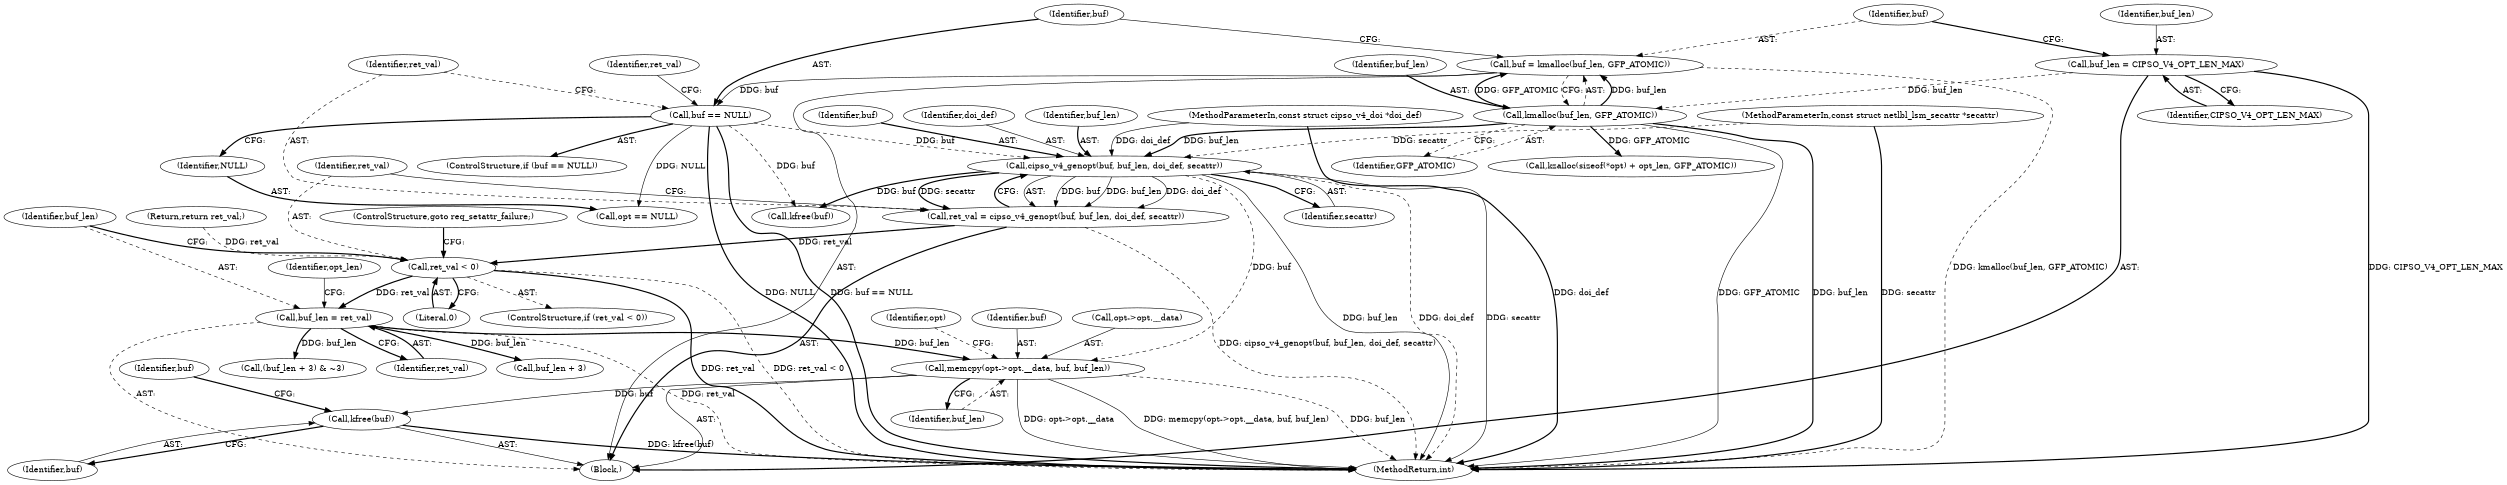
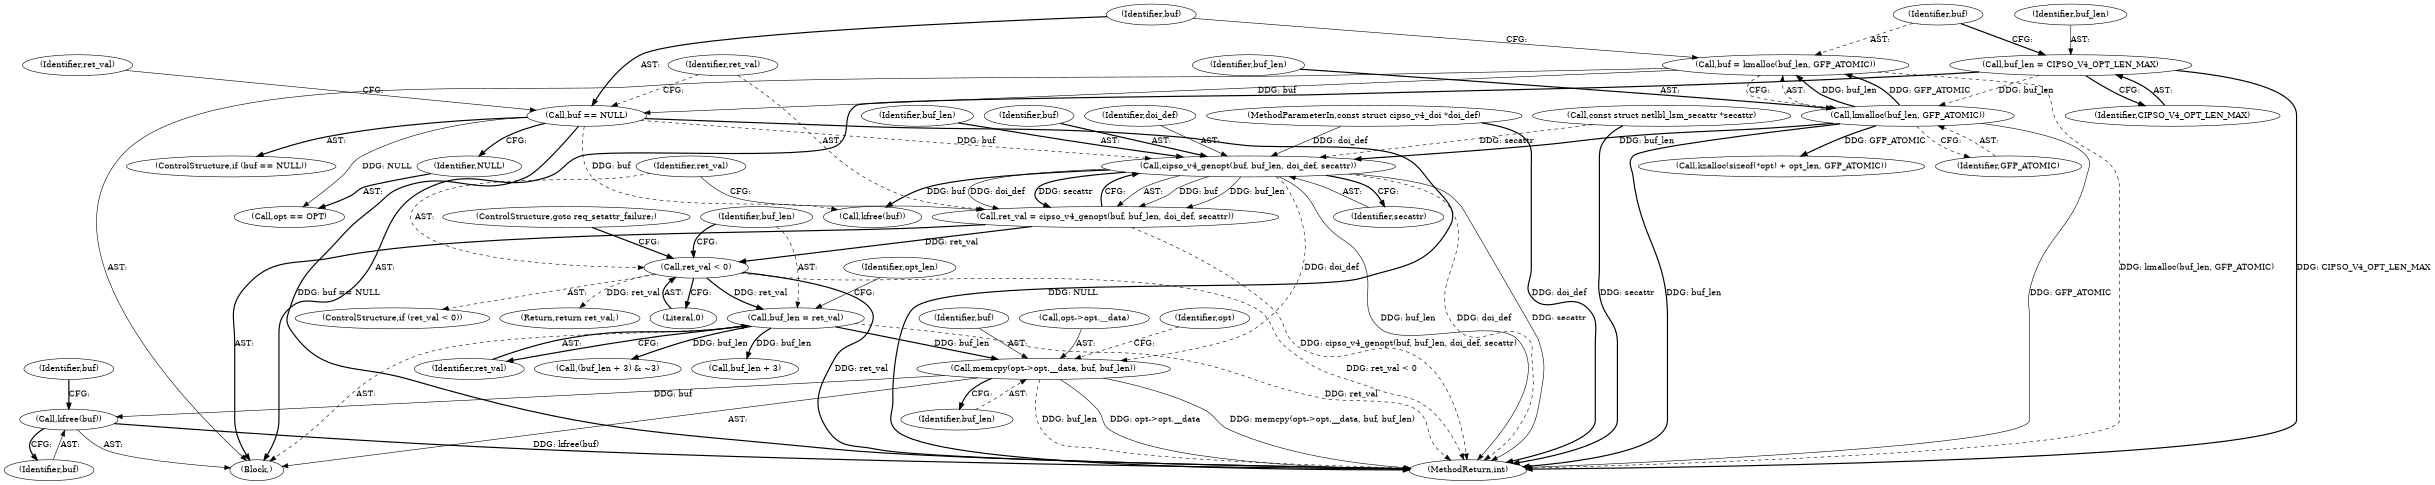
node "(MethodParameterIn,const struct netlbl_lsm_secattr *secattr)": label "(MethodParameterIn,const struct netlbl_lsm_secattr *secattr)" -> "(Call,const struct netlbl_lsm_secattr *secattr)"
node "(Call,opt == NULL)": label "(Call,opt == NULL)" -> "(Call,opt == OPT)"
edge "(Return,return ret_val;)" -> "(Call,ret_val < 0)": reversed
edge "(Call,cipso_v4_genopt(buf, buf_len, doi_def, secattr))" -> "(Call,memcpy(opt->opt.__data, buf, buf_len))": label "DDG: buf" -> "DDG: doi_def"
